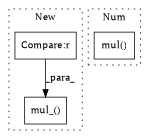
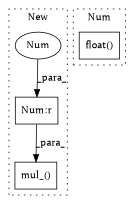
node "Num": added
node "Compare:r": label "Compare:r" -> "Num:r"
node "mul()": label "mul()" -> "float()"
